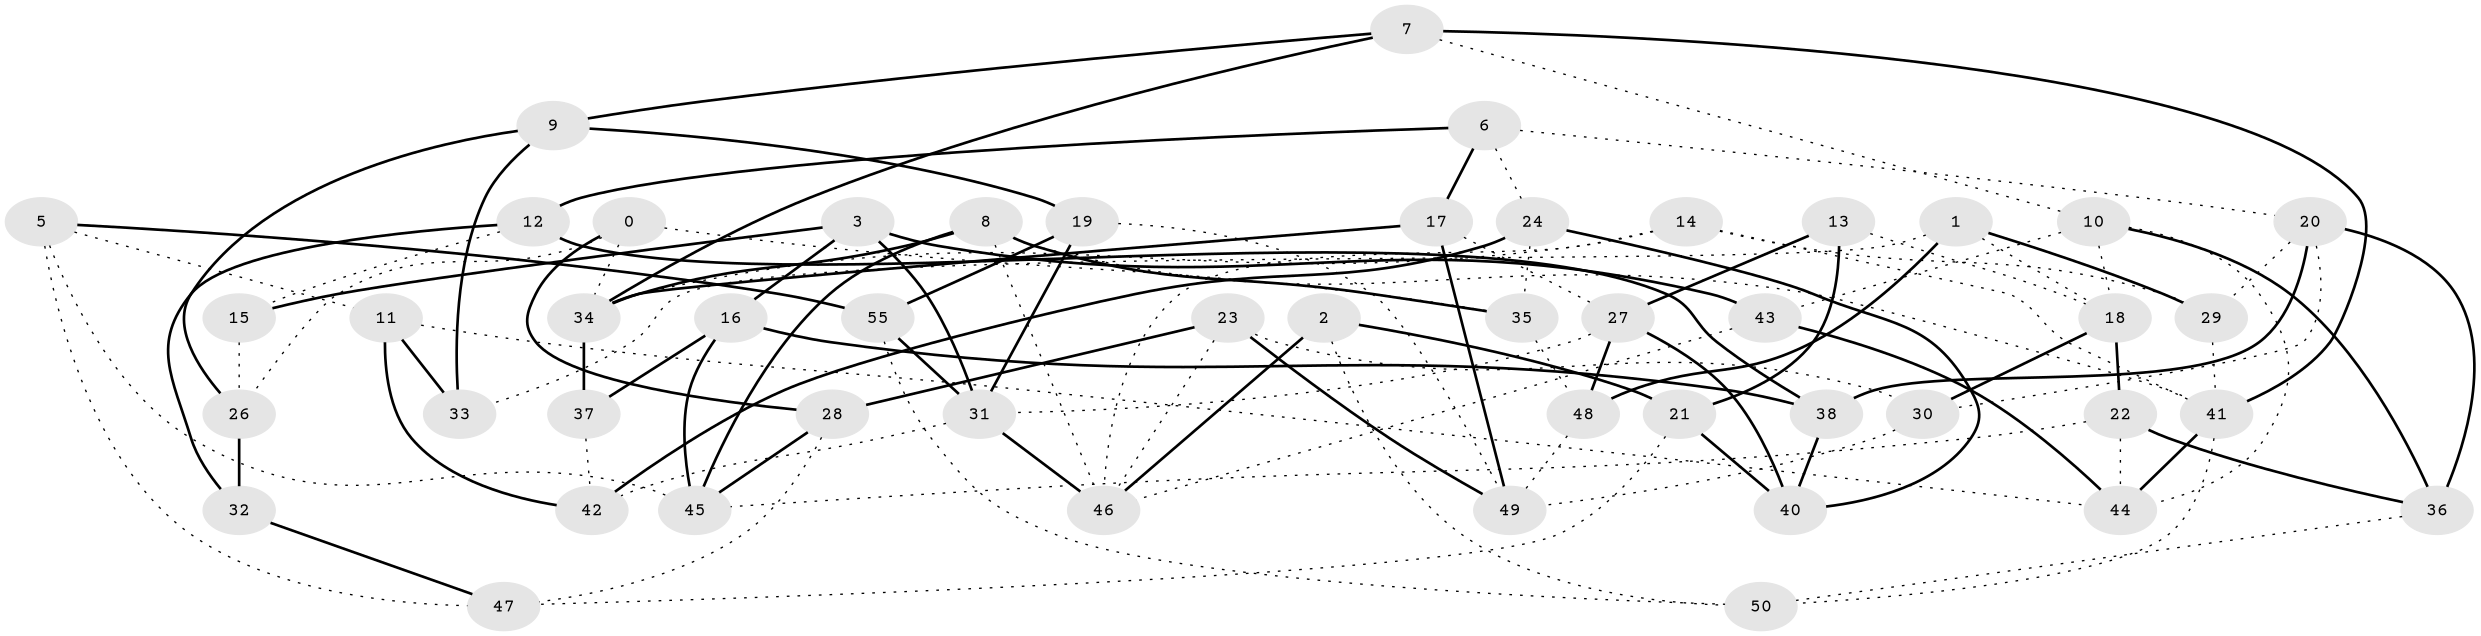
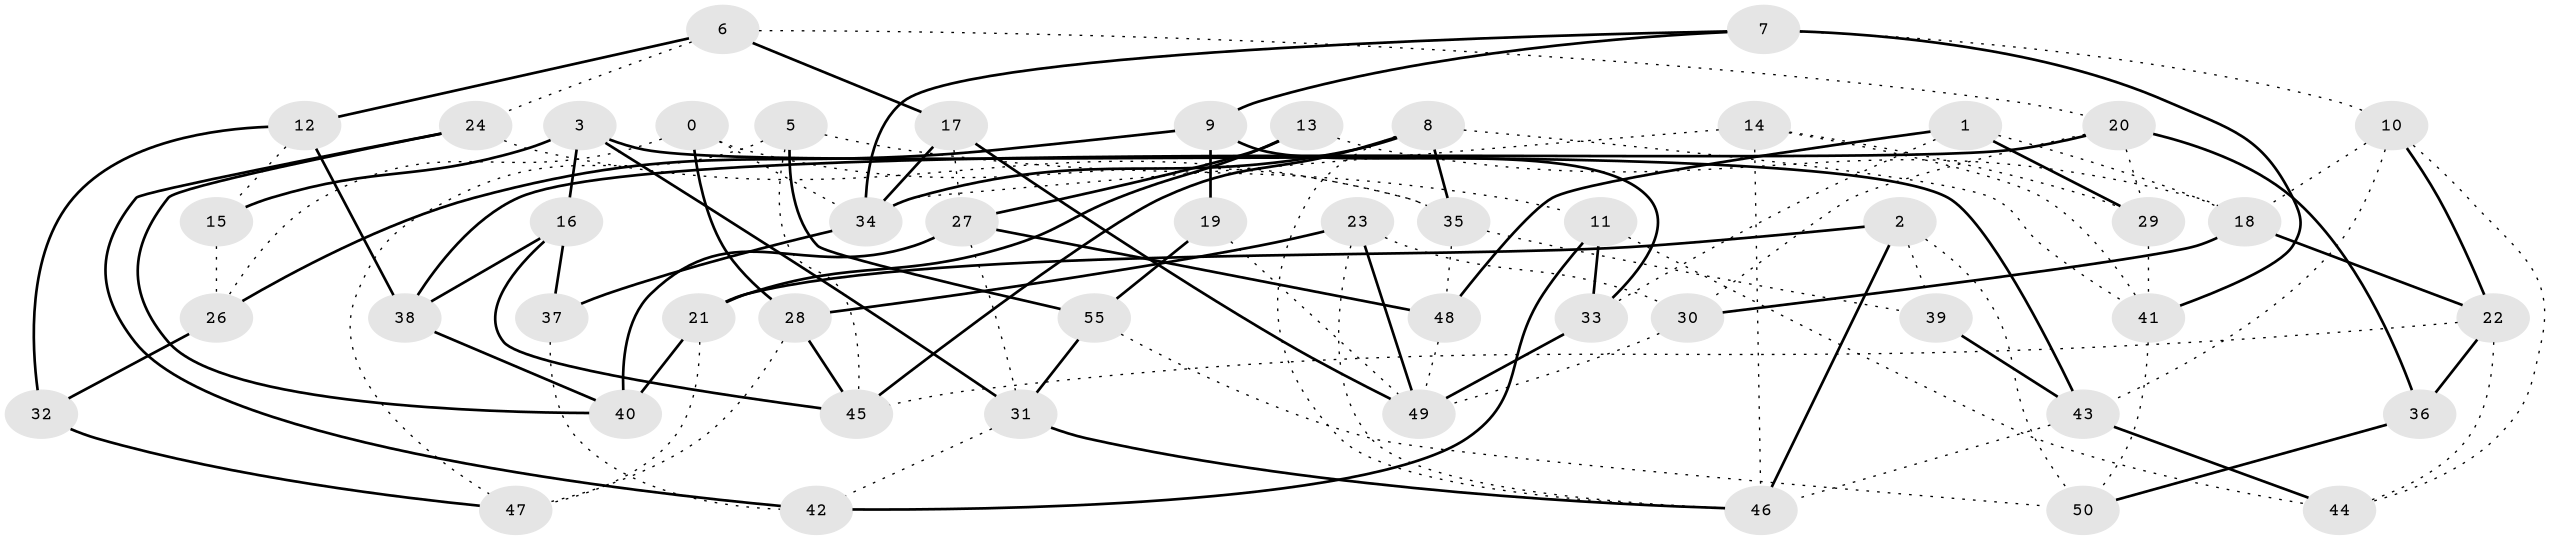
edge "19" -- "31": removed
edge "10" -- "36": now "10" -- "22"
node "39": added
edge "33" -- "49": added
edge "41" -- "44": removed
edge "36" -- "50": style dotted -> bold
